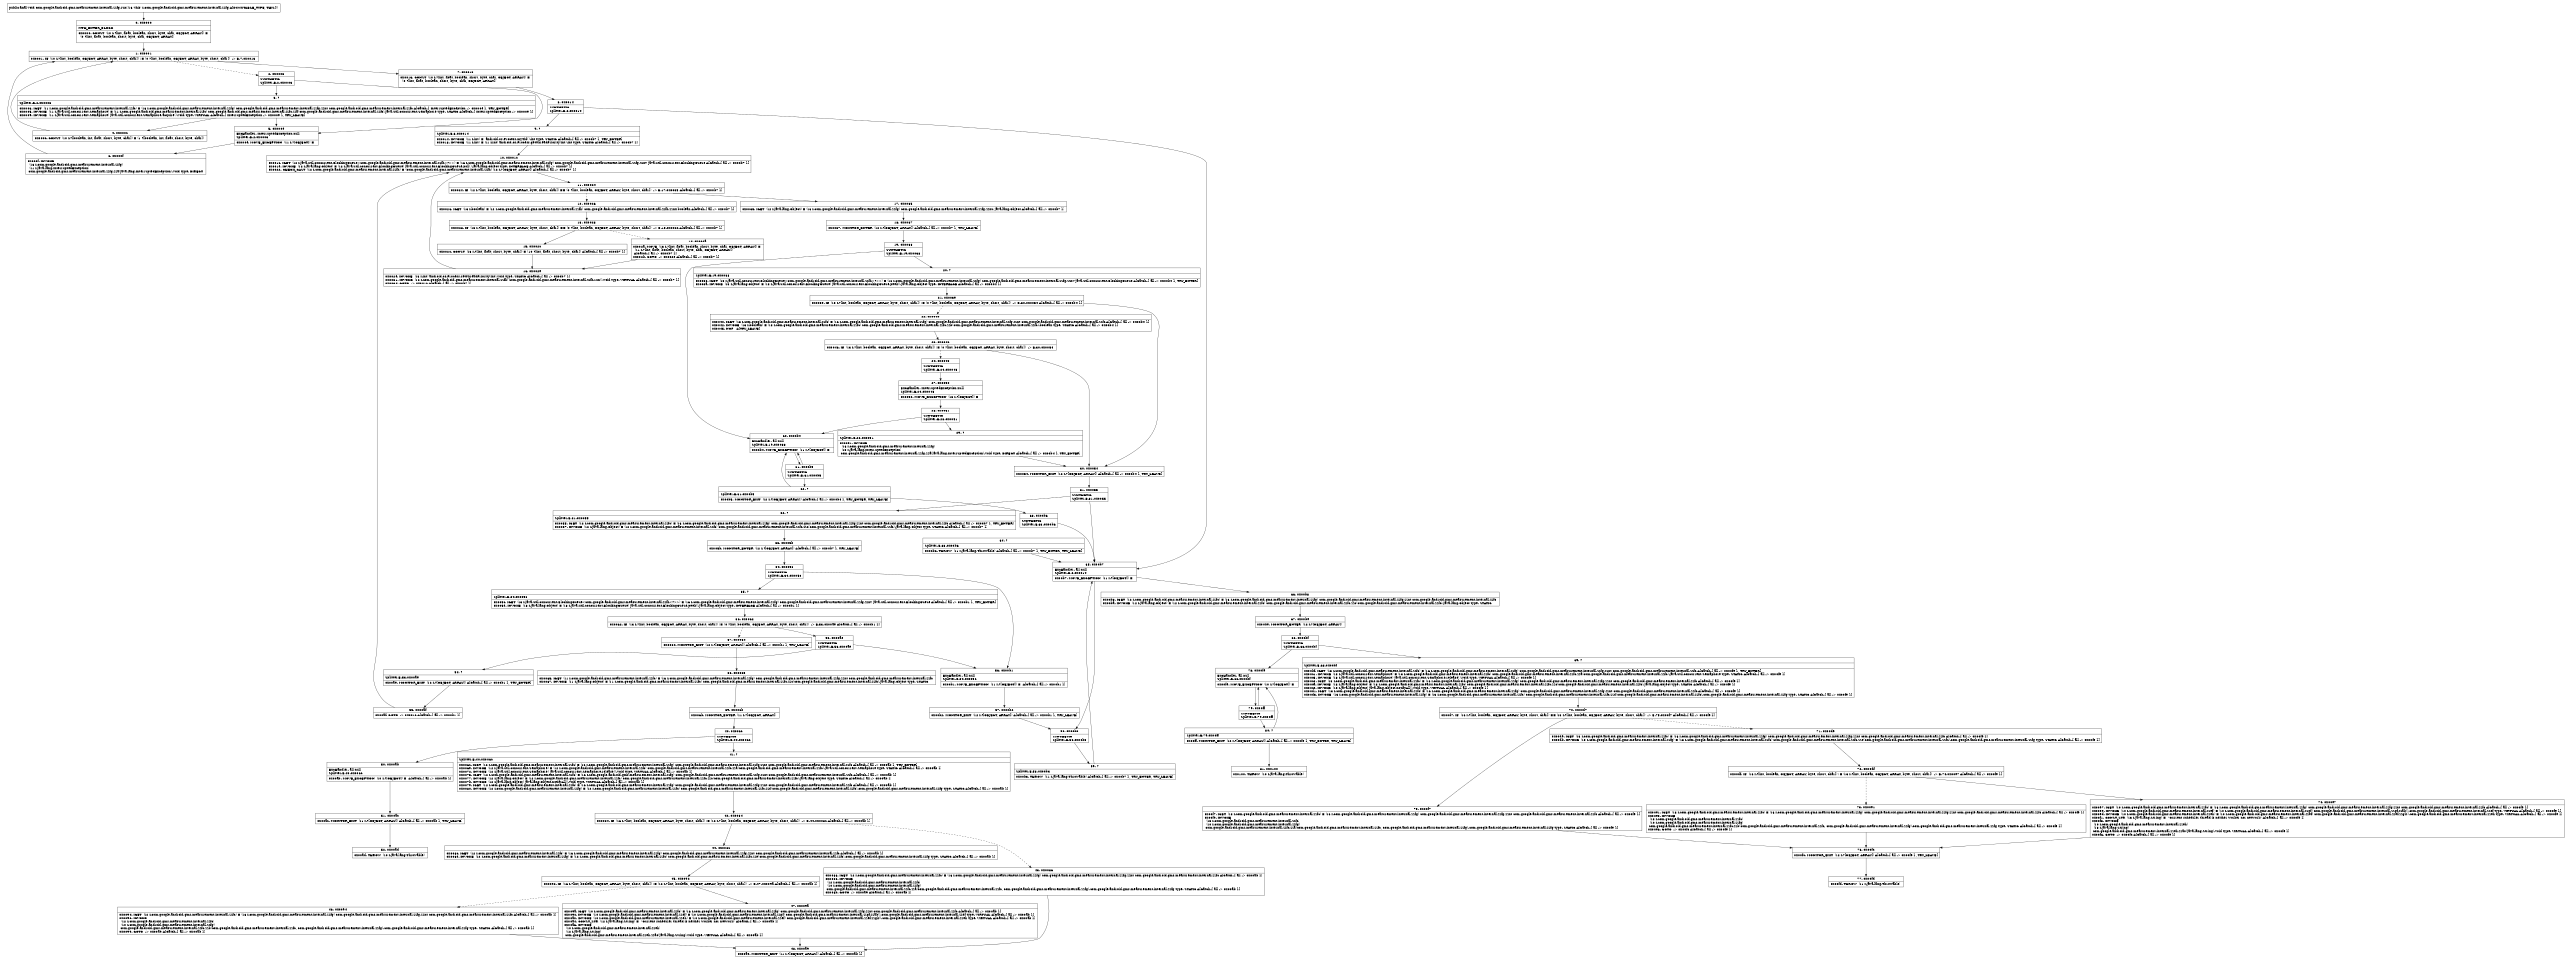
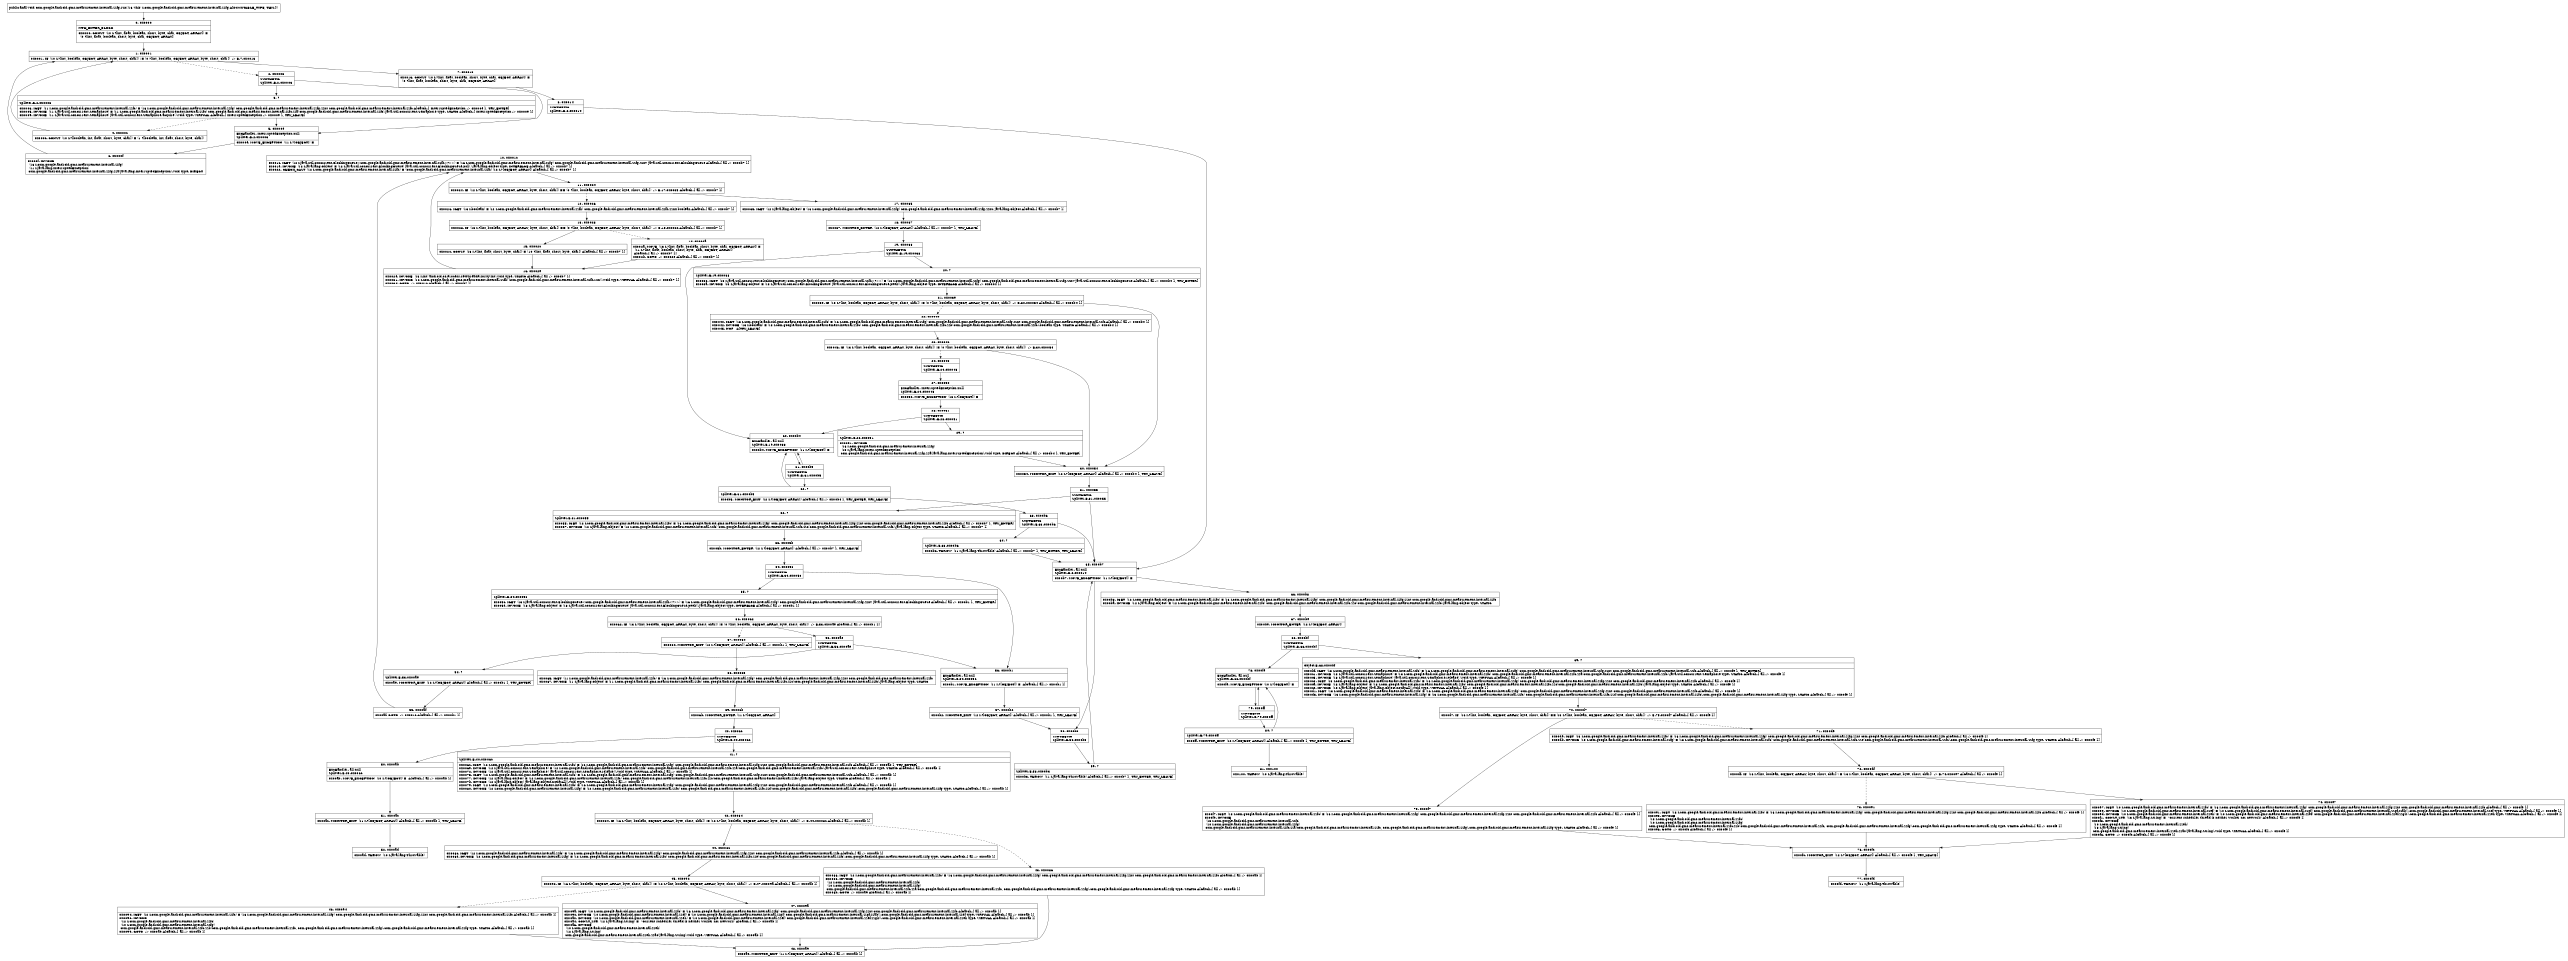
edge "3: ?" -> "4: 0x000c": style solid -> dashed
node "9: ?": removed
edge "63: 0x00b6" -> "64: ?": added
node "69: ?": text "Splitter:B:68:0x00bf" -> "Object:B:68:0x00bf"
